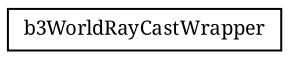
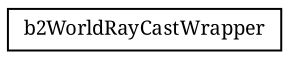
node "b3WorldRayCastWrapper": label "b3WorldRayCastWrapper" -> "b2WorldRayCastWrapper"
